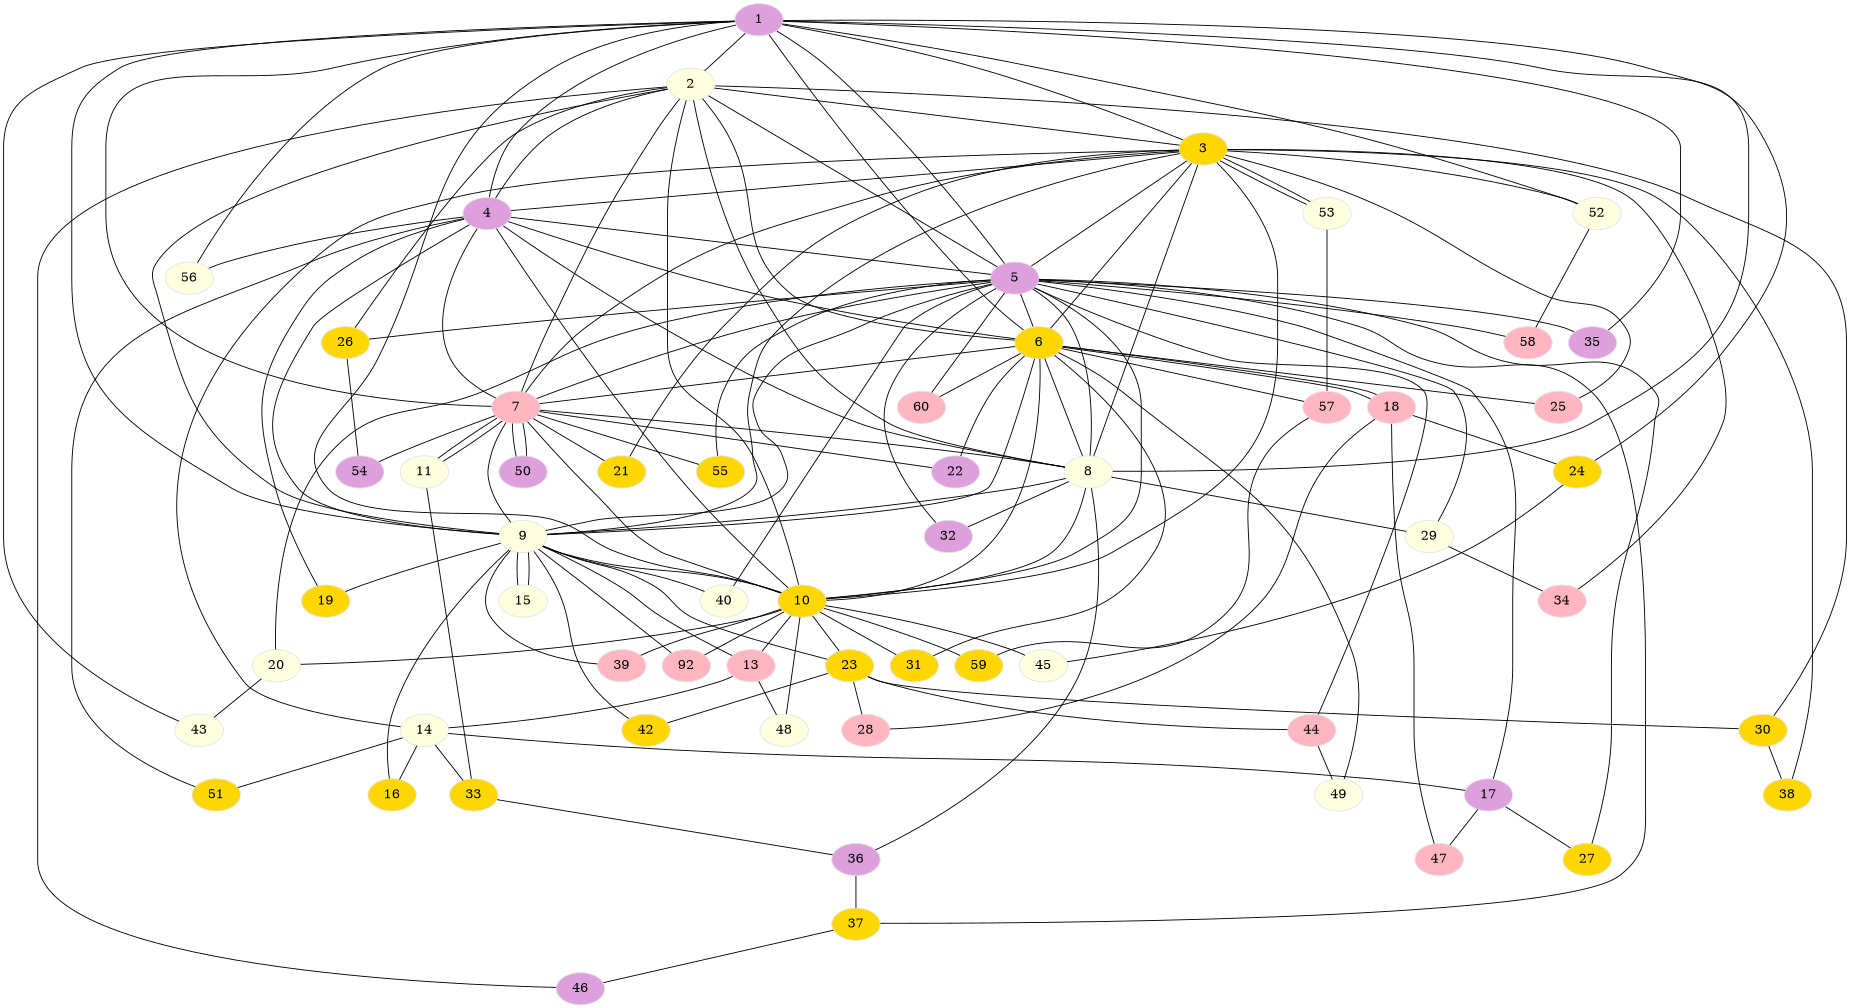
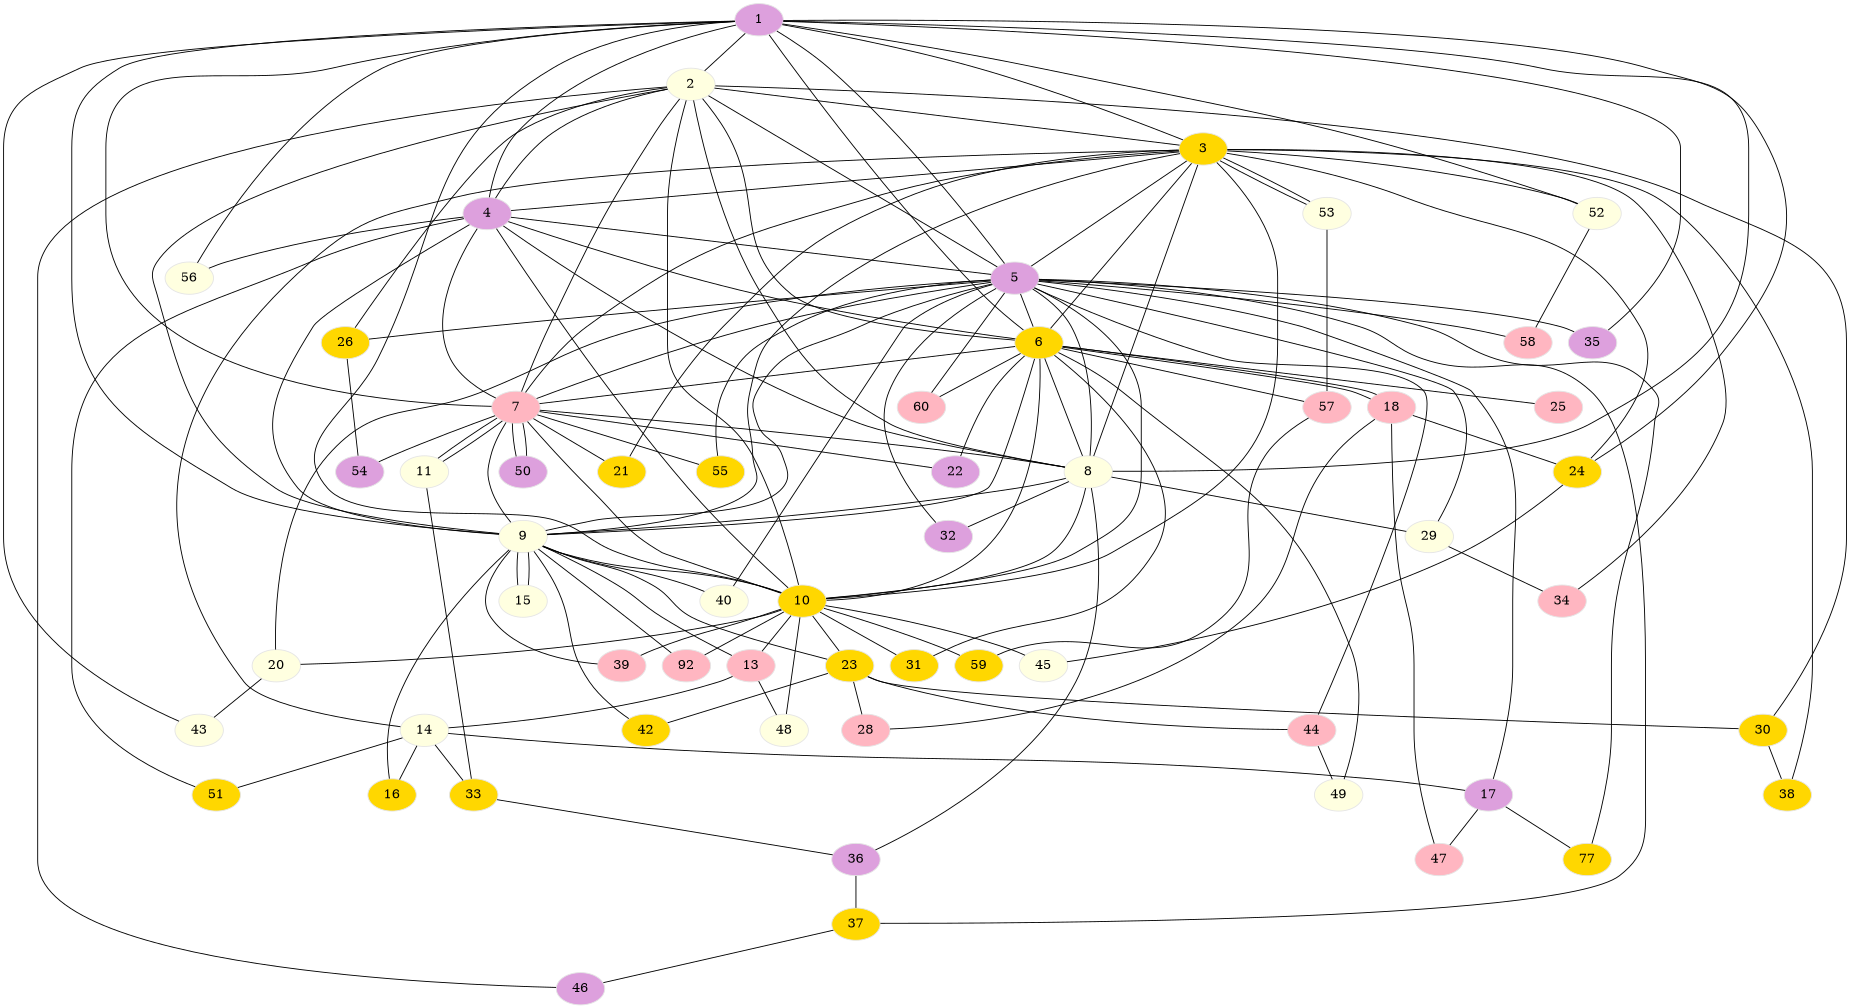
edge "3" -- "25": now "3" -- "24"
node "19": removed
node "27": label "27" -> "77"
